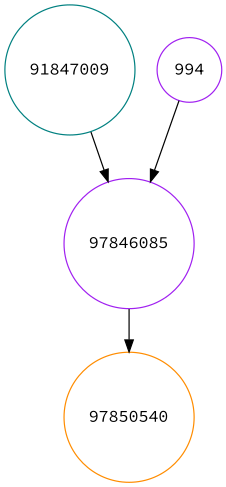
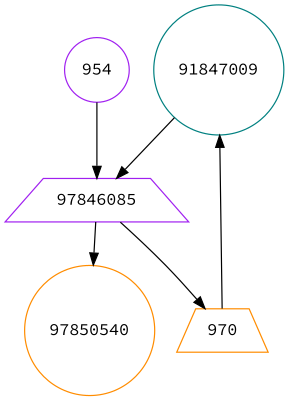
node "994": label "994" -> "954"
node "97846085": shape circle -> trapezium
node "970": added
